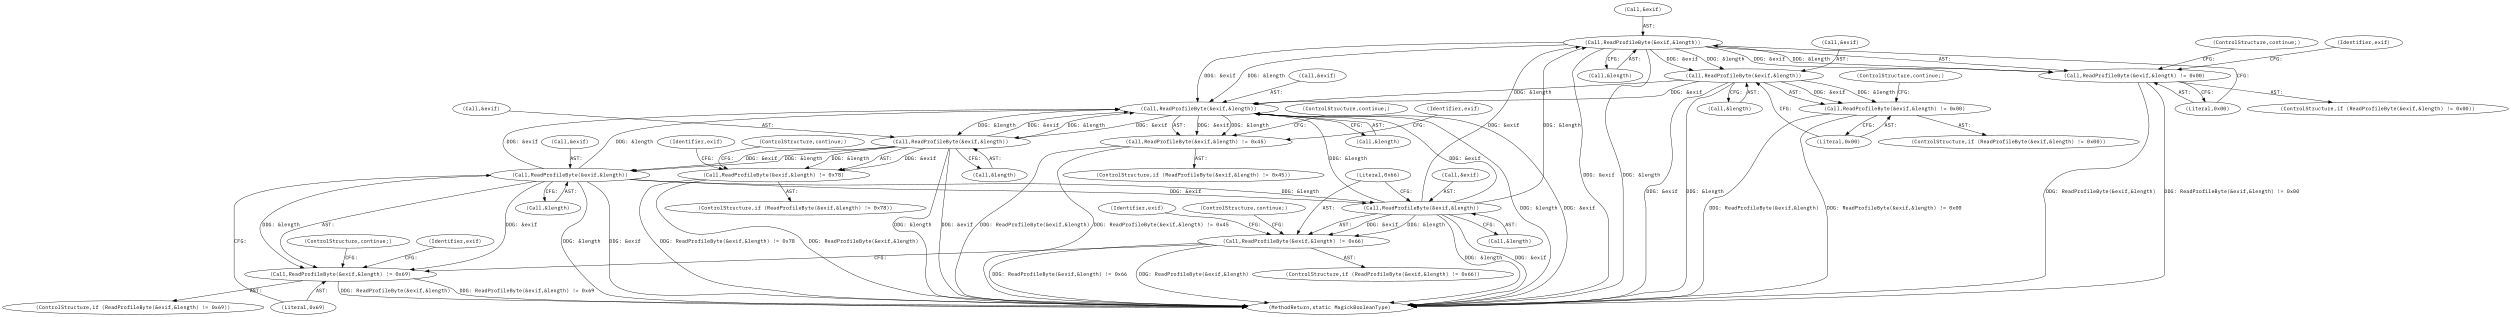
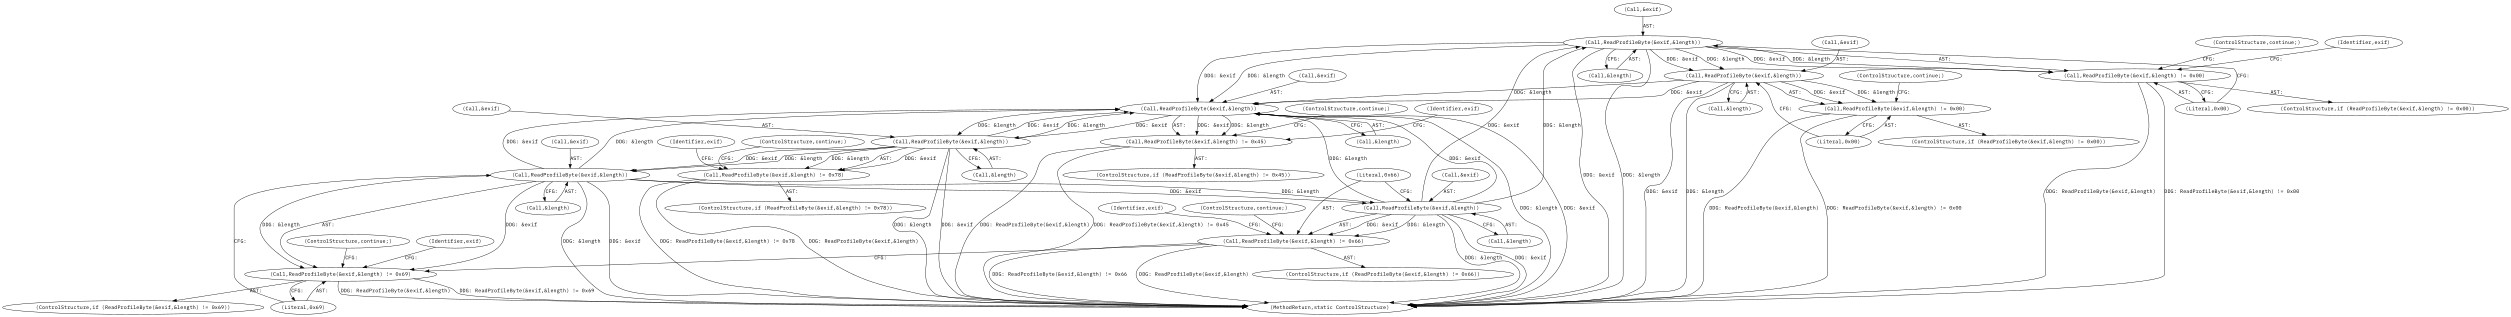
edge "(Call,ReadProfileByte(&exif,&length) != 0x69)" -> "(Literal,0x69)": added, label "CFG:"
node "(MethodReturn,static MagickBooleanType)": label "(MethodReturn,static MagickBooleanType)" -> "(MethodReturn,static ControlStructure)"
